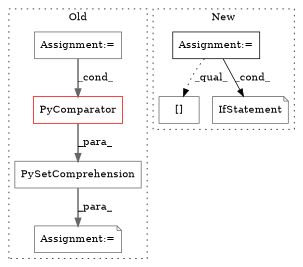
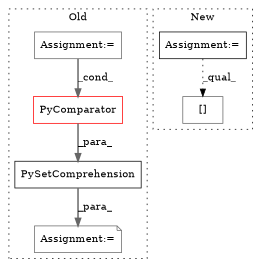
node "IfStatement": removed
node "PySetComprehension": color gray40 -> black
